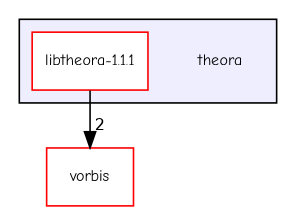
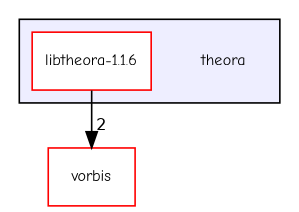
node "libtheora-1.1.1": label "libtheora-1.1.1" -> "libtheora-1.1.6"
